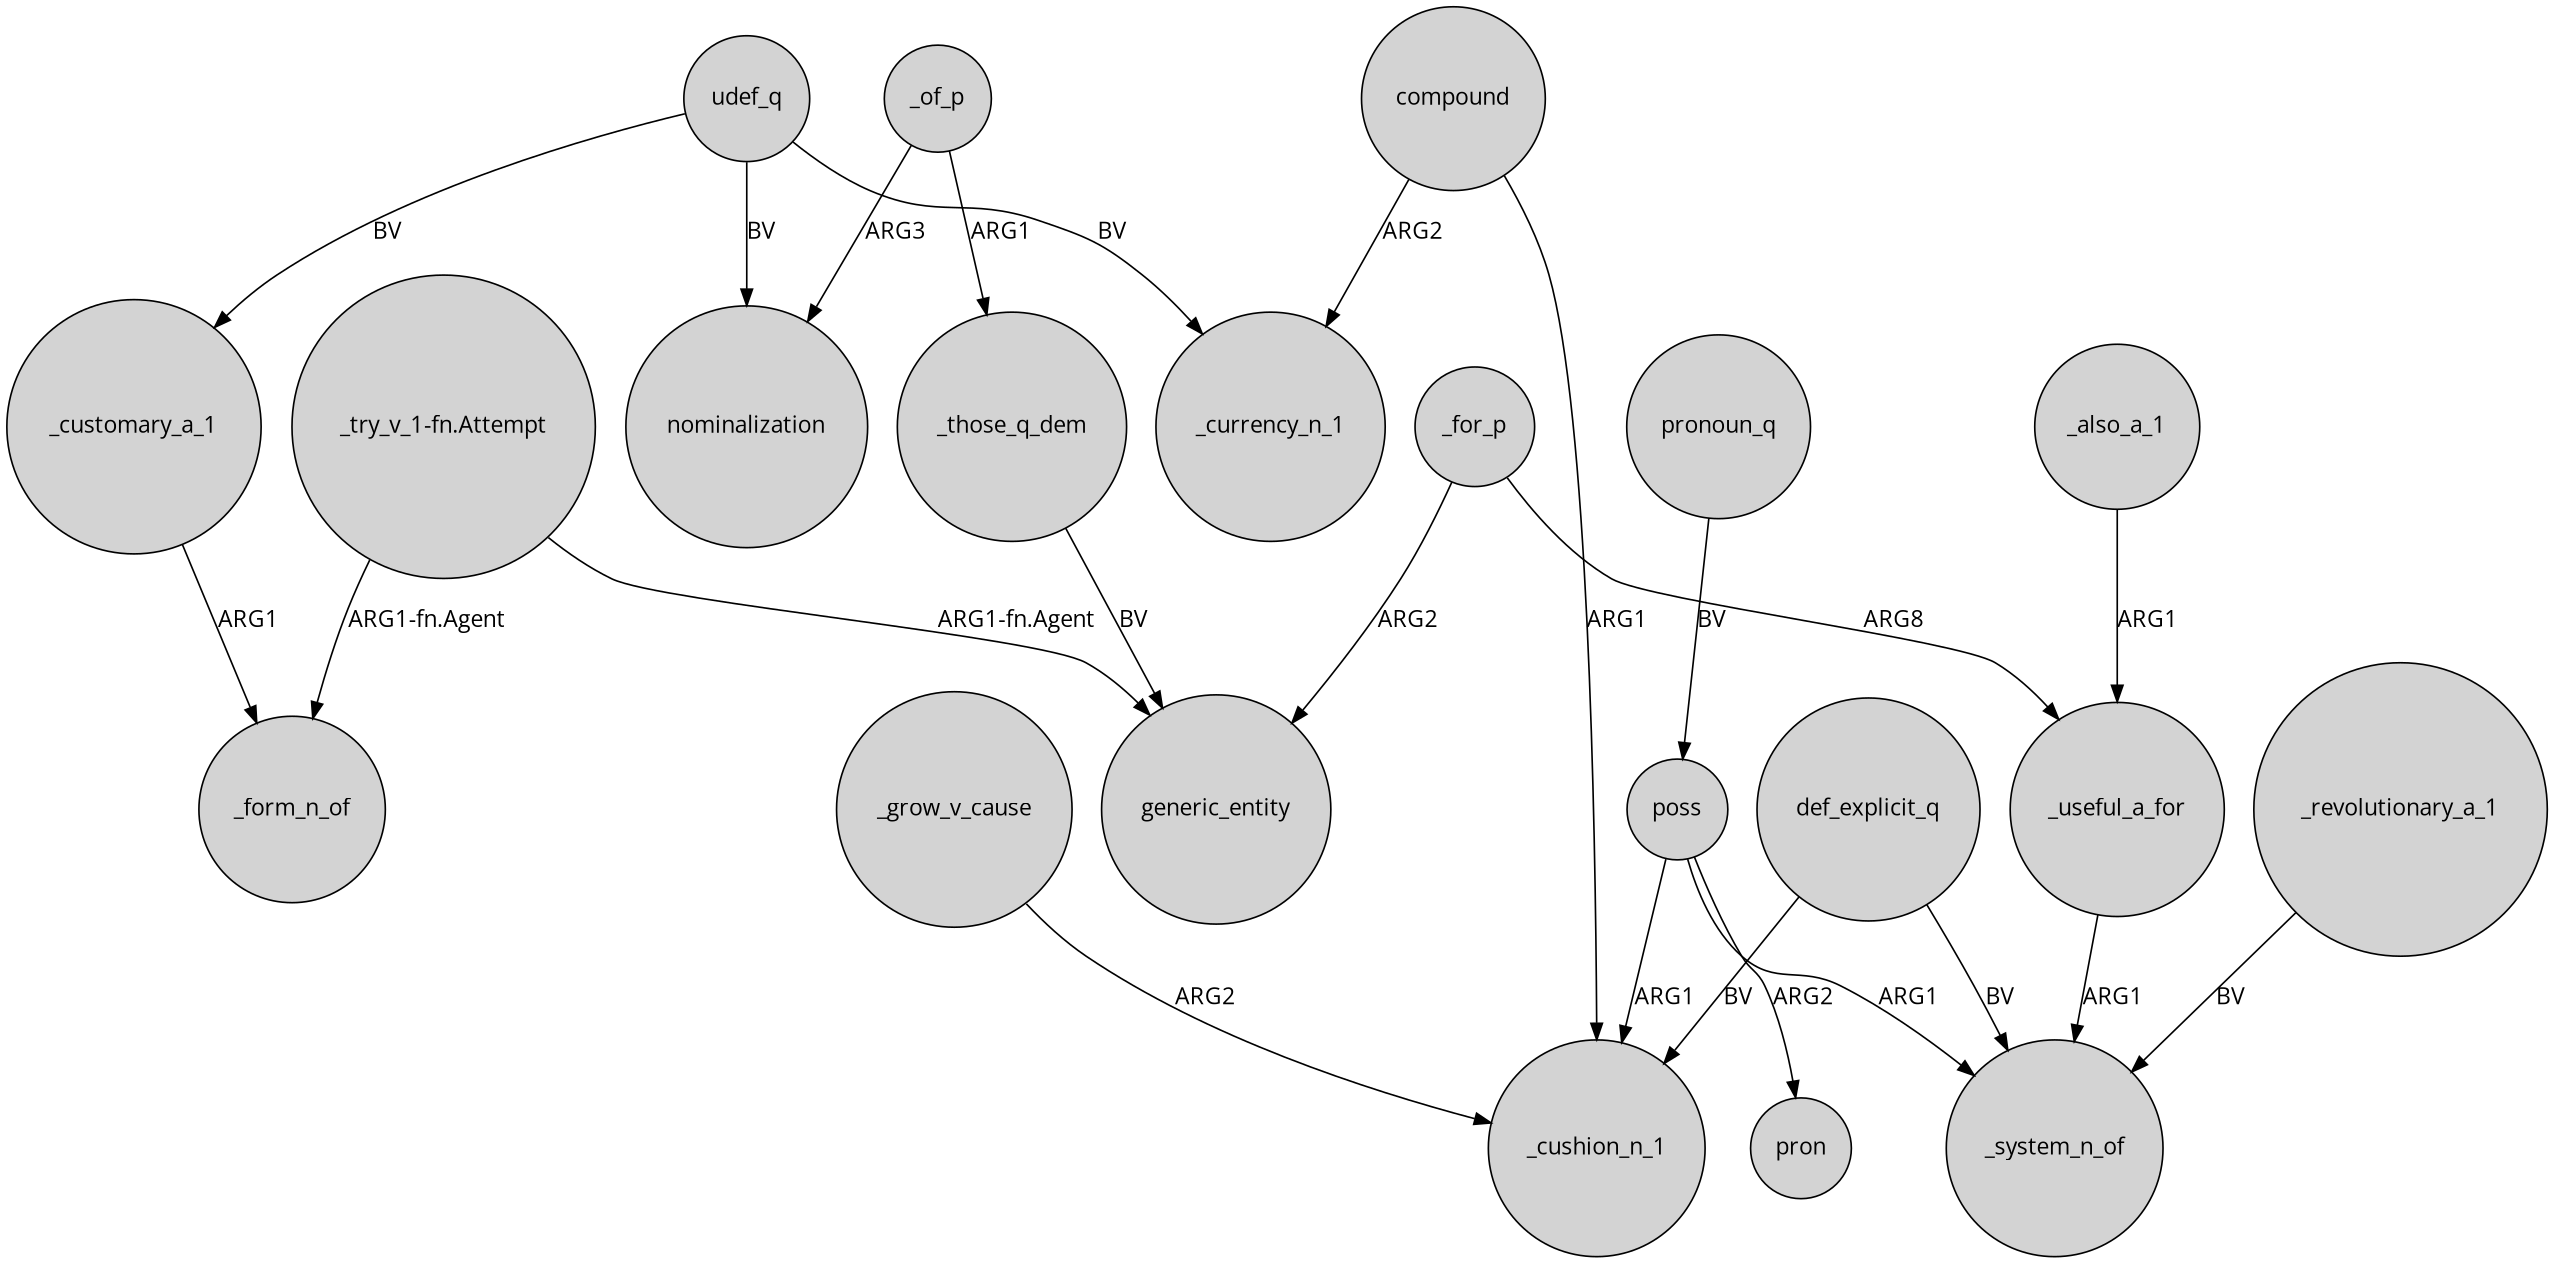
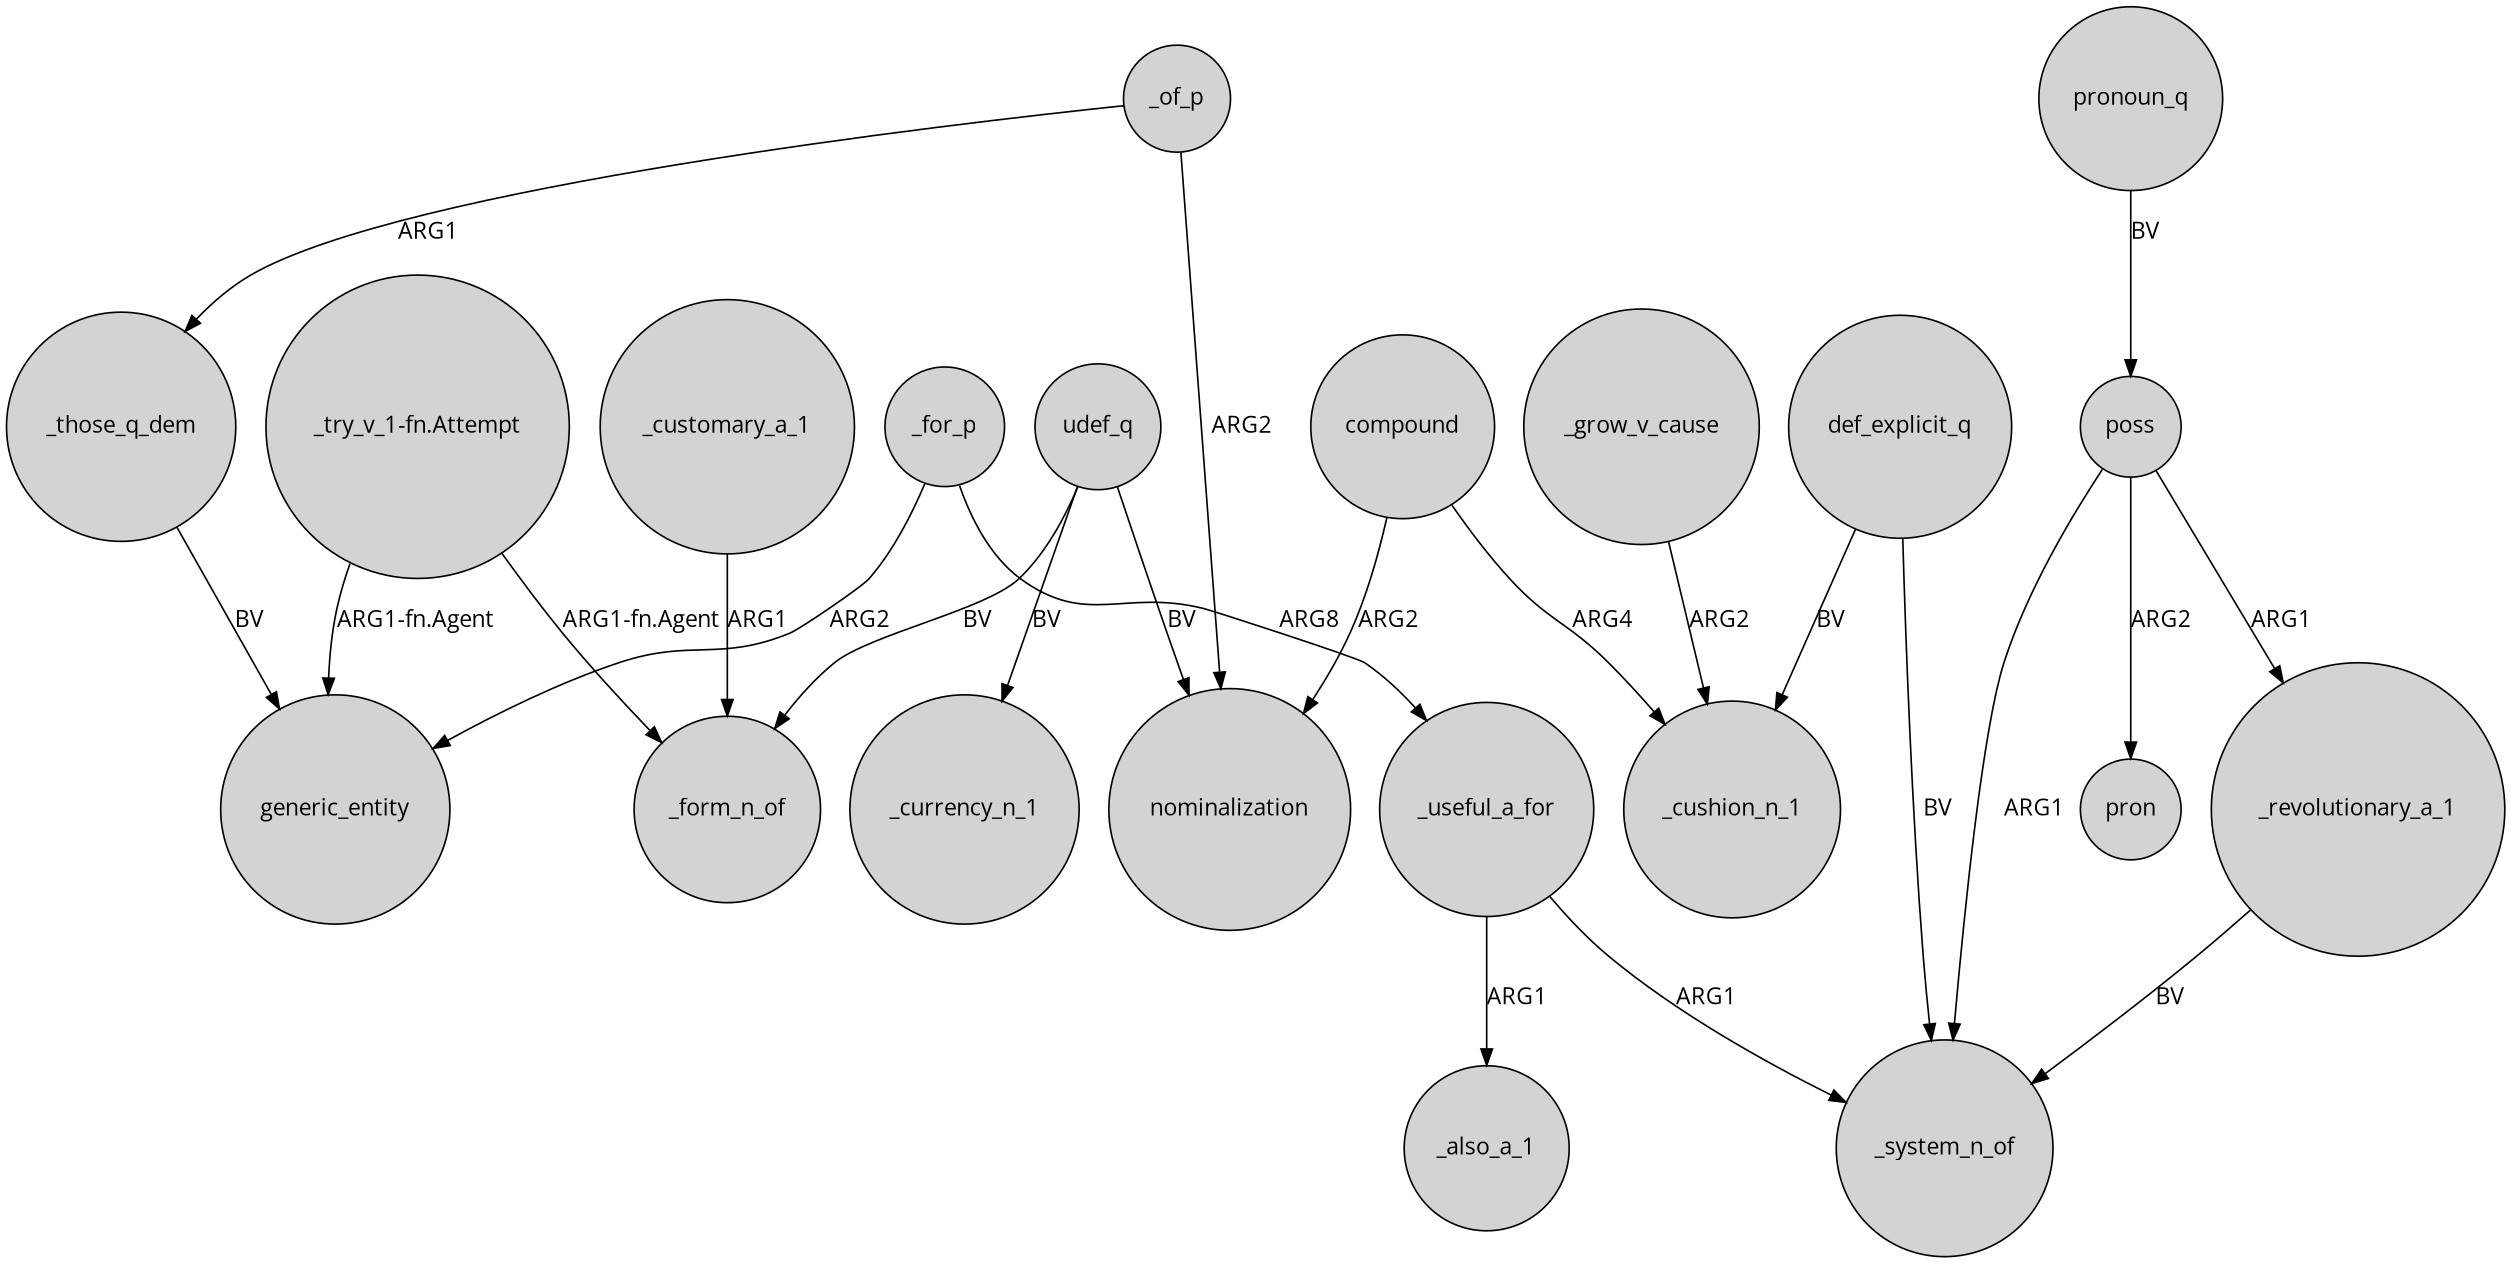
edge "udef_q" -> "_customary_a_1": now "udef_q" -> "_form_n_of"
edge "_of_p" -> "nominalization": label "ARG3" -> "ARG2"
edge "compound" -> "_currency_n_1": now "compound" -> "nominalization"
edge "_also_a_1" -> "_useful_a_for": reversed
edge "compound" -> "_cushion_n_1": label "ARG1" -> "ARG4"
edge "poss" -> "_cushion_n_1": now "poss" -> "_revolutionary_a_1"
